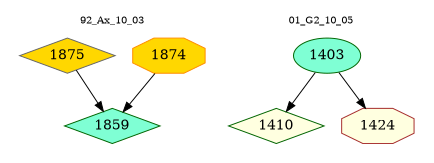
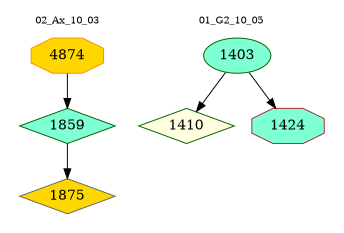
cluster "92_Ax_10_03": label "92_Ax_10_03" -> "02_Ax_10_03"
node "1874": label "1874" -> "4874"
edge "1875" -> "1859": reversed
node "1424": fillcolor lightyellow -> aquamarine
